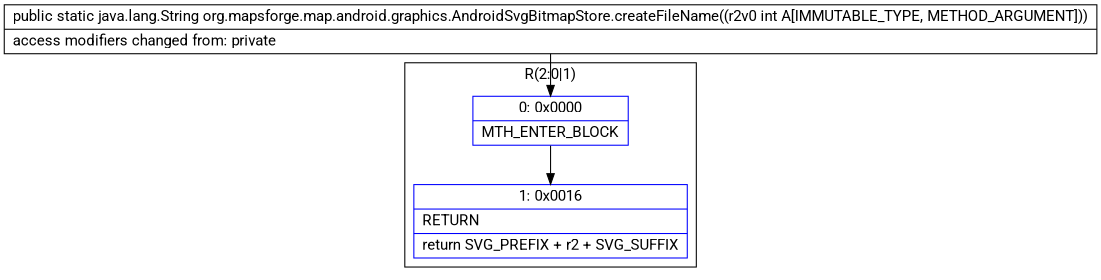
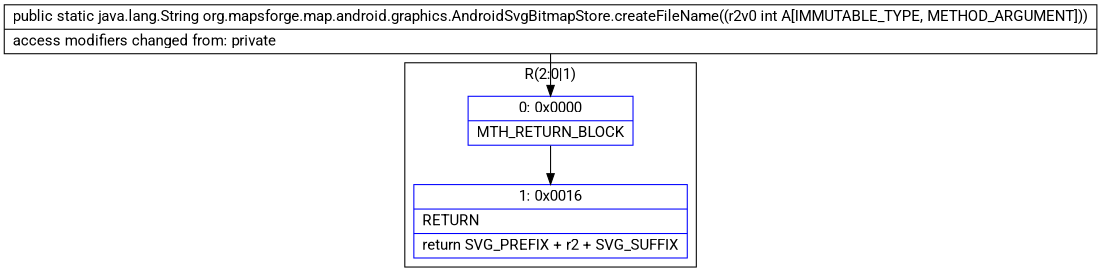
node "0: 0x0000": text "MTH_ENTER_BLOCK" -> "MTH_RETURN_BLOCK"
